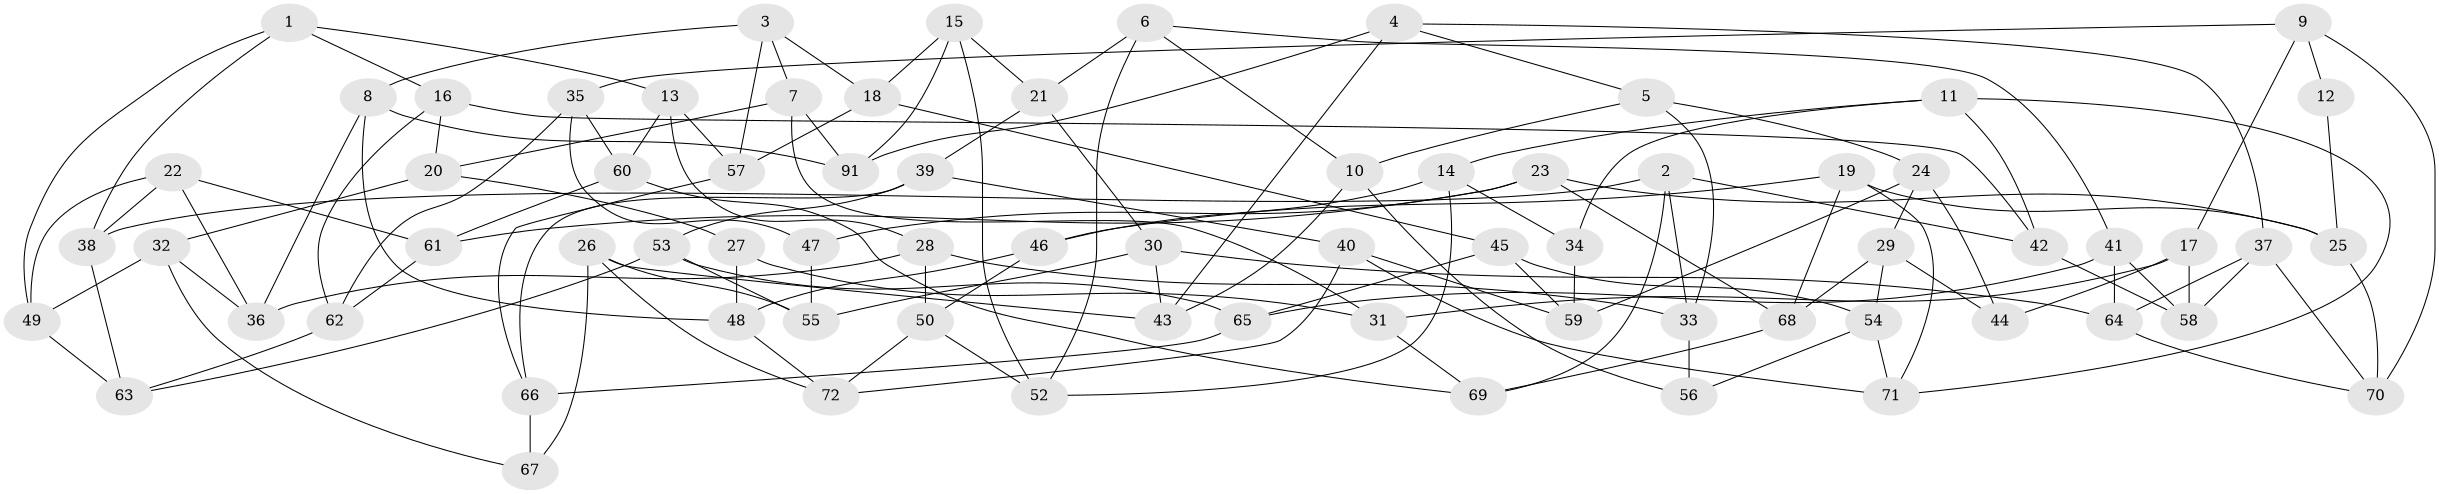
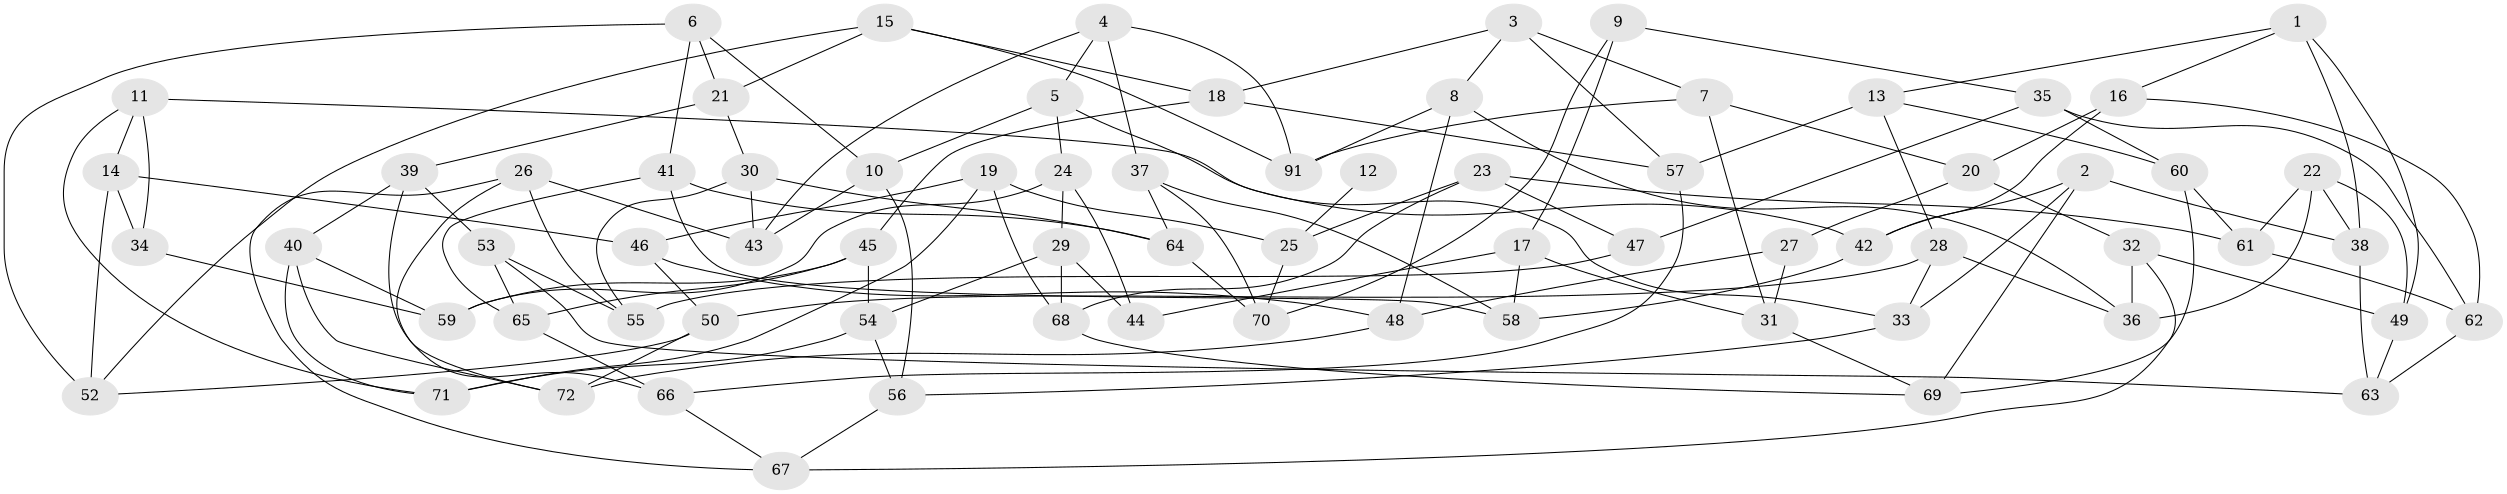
edge "9" -- "12": removed
edge "56" -- "67": added
